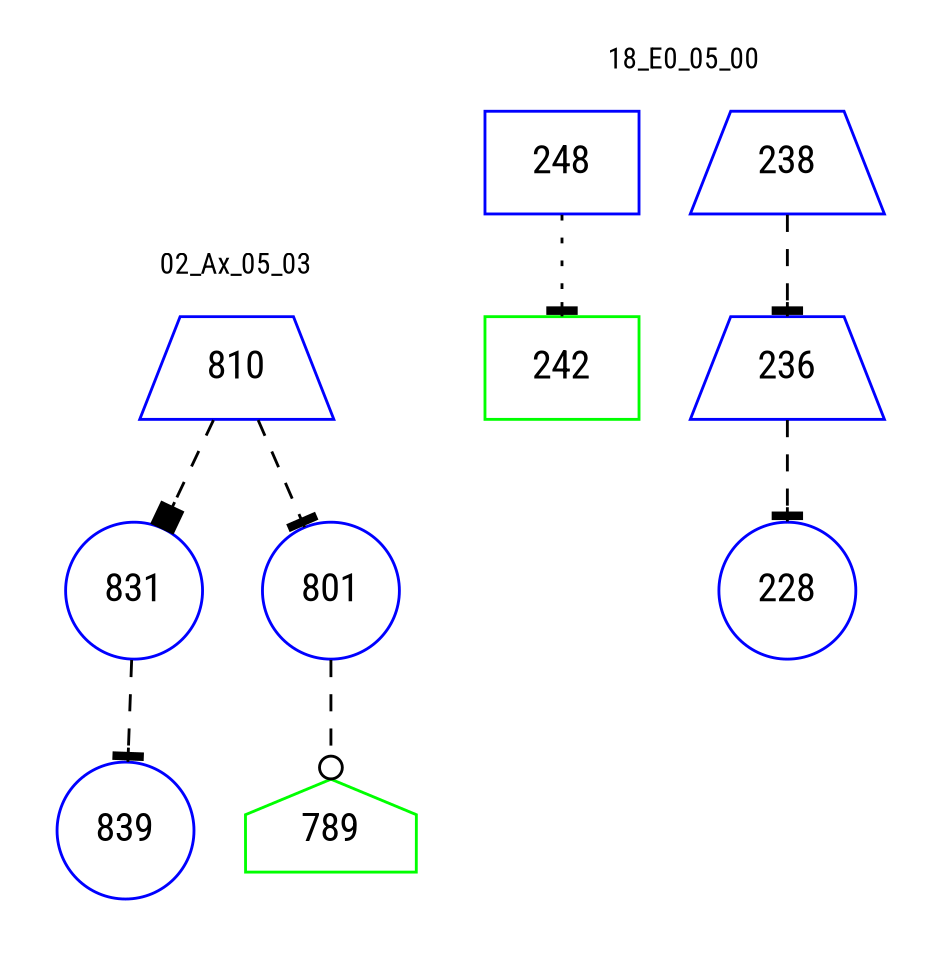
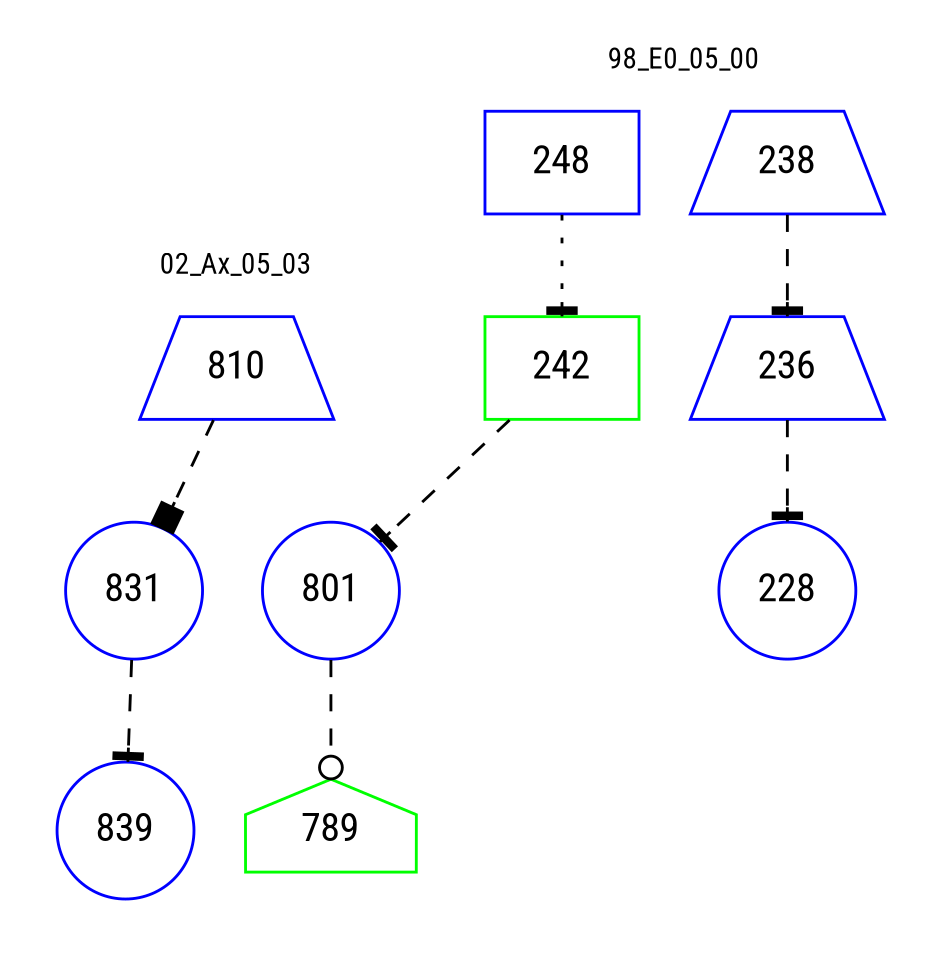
cluster "18_E0_05_00": label "18_E0_05_00" -> "98_E0_05_00"
edge "810" -> "801": now "242" -> "801"
